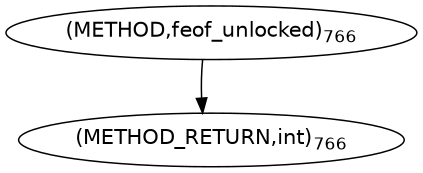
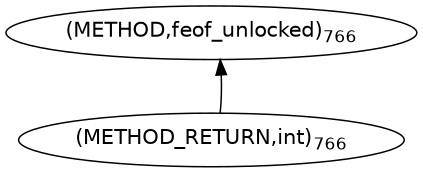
edge "(METHOD,feof_unlocked)" -> "(METHOD_RETURN,int)": reversed
